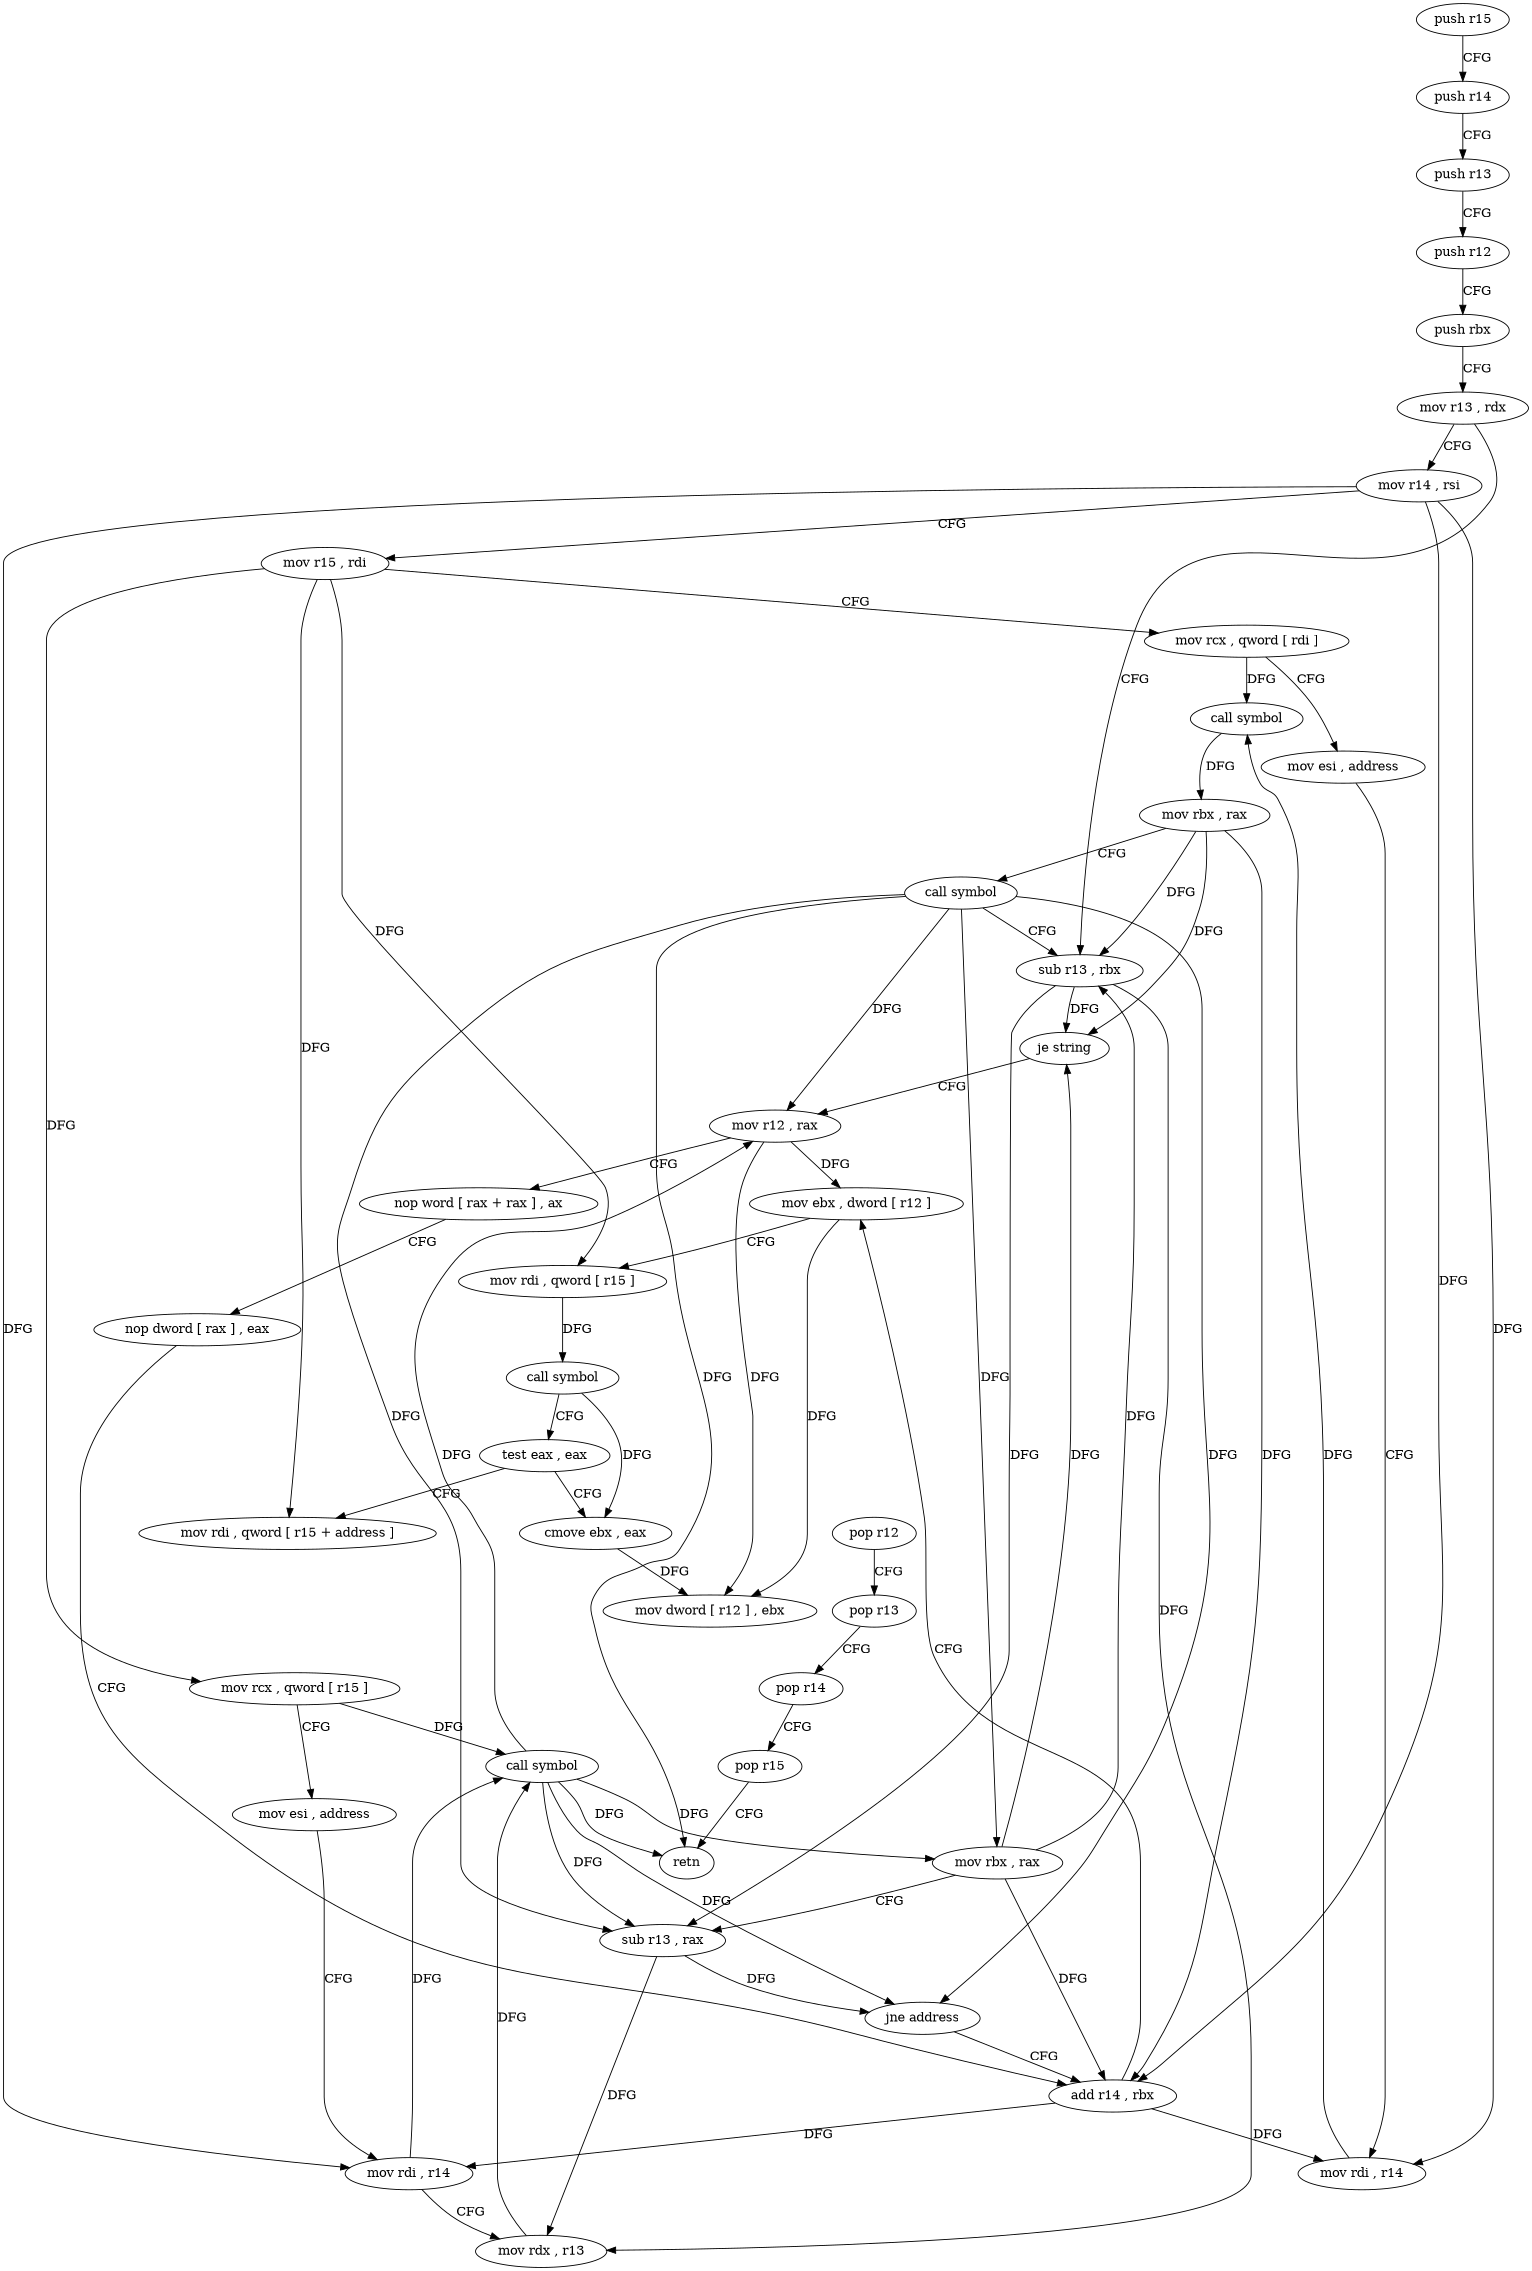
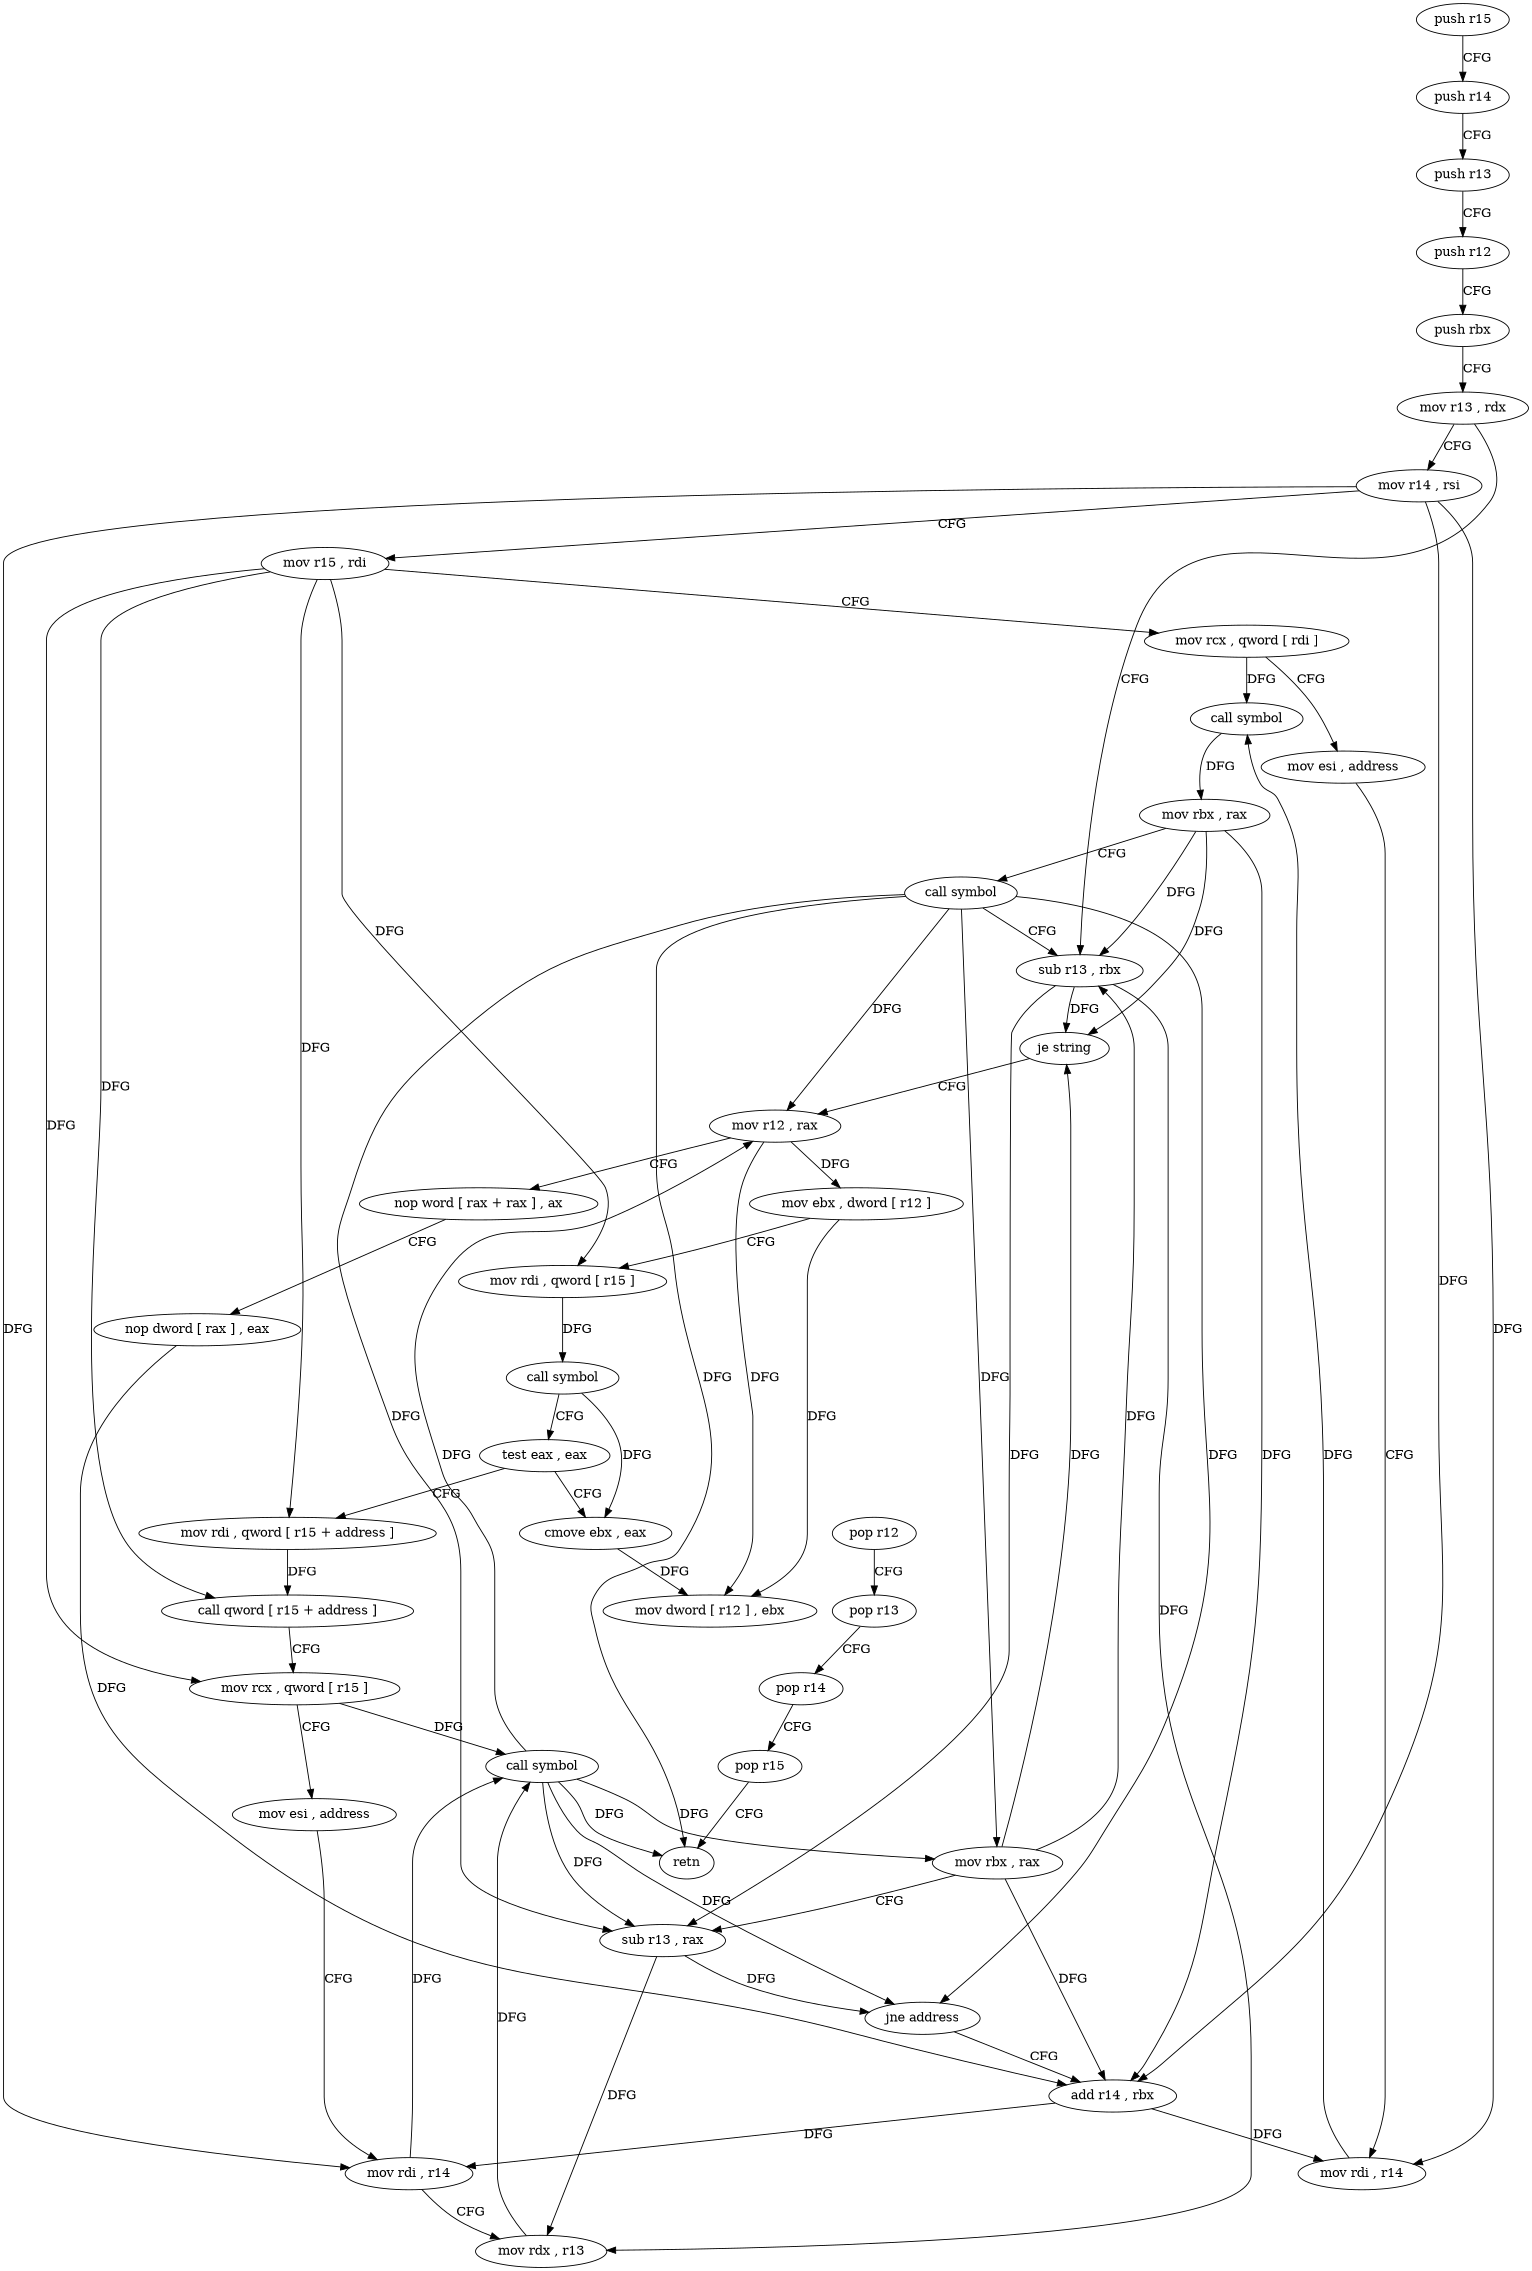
node "call qword [ r15 + address ]": added
edge "nop dword [ rax ] , eax" -> "add r14 , rbx": label "CFG" -> "DFG"
edge "add r14 , rbx" -> "mov ebx , dword [ r12 ]": removed, label "CFG"
